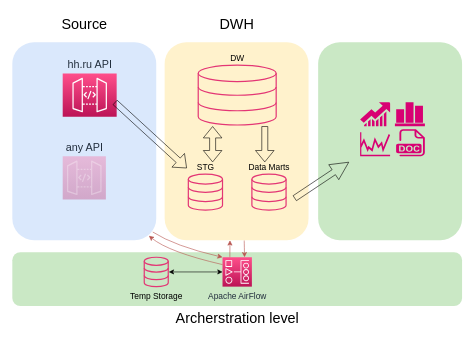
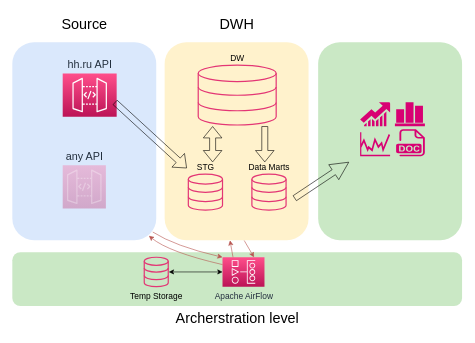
node "any API": moved (84, 178) -> (84, 187)
node "Apache AirFlow": size 29x29 -> 42x29
